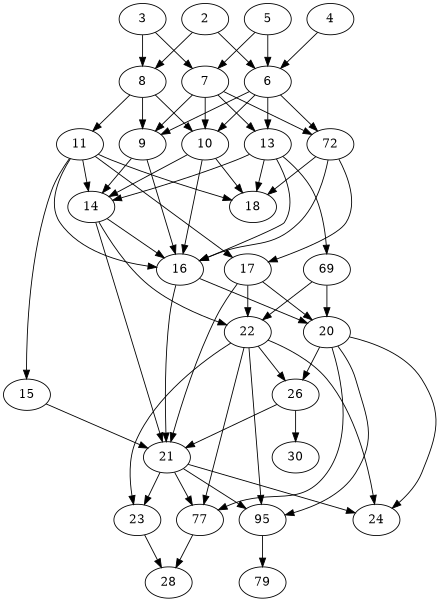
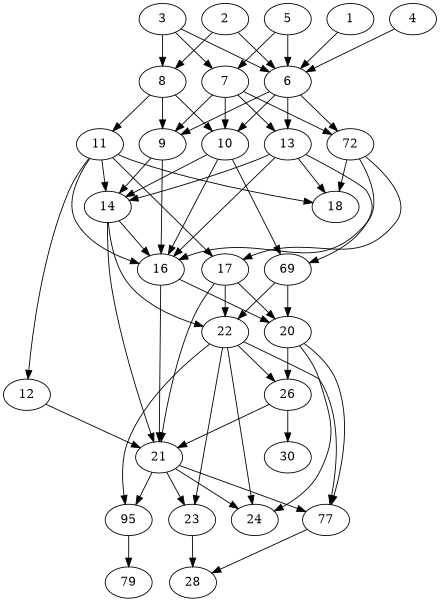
node "1": added
edge "3" -> "6": added
edge "10" -> "18": now "10" -> "69"
node "15": label "15" -> "12"
edge "20" -> "95": removed
